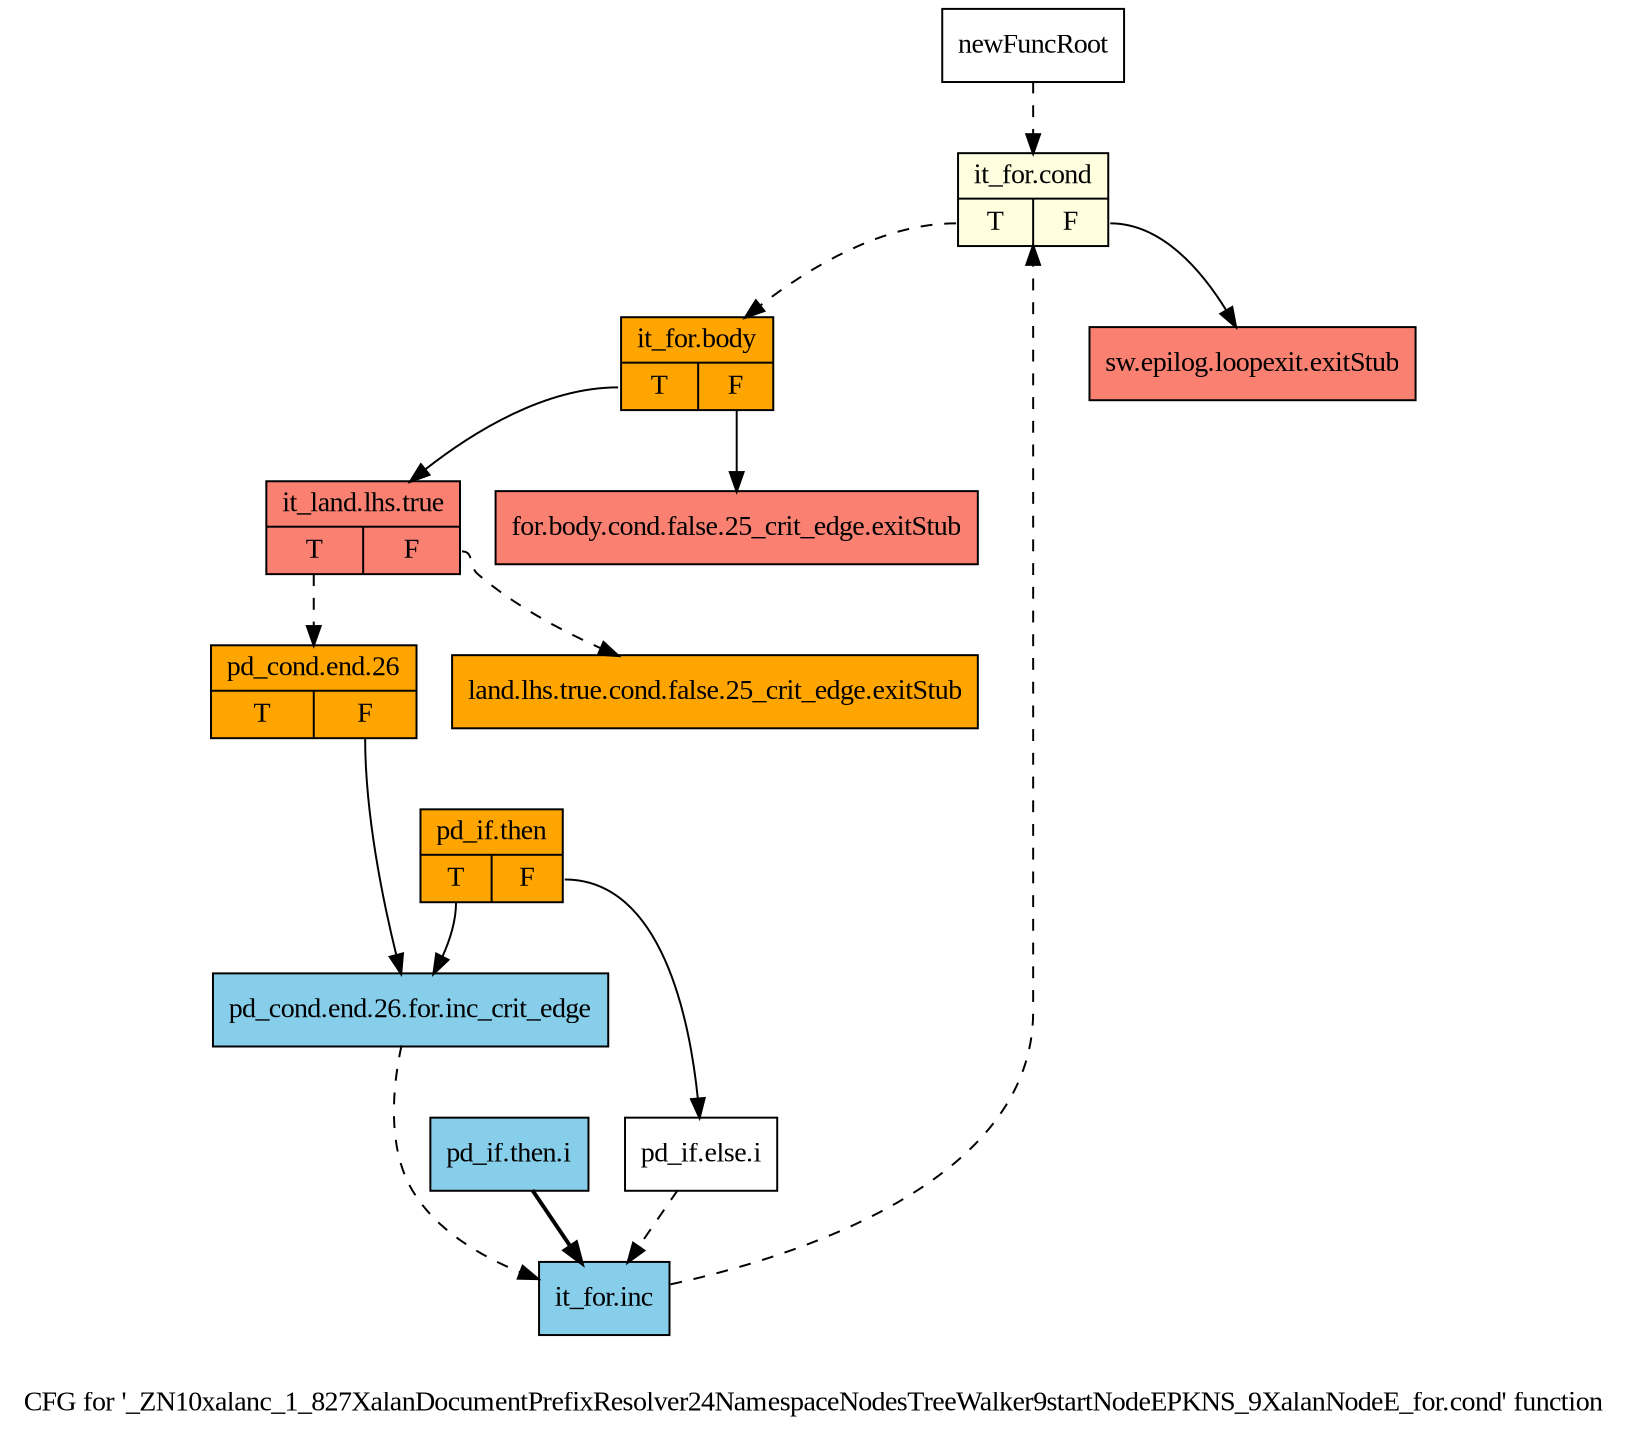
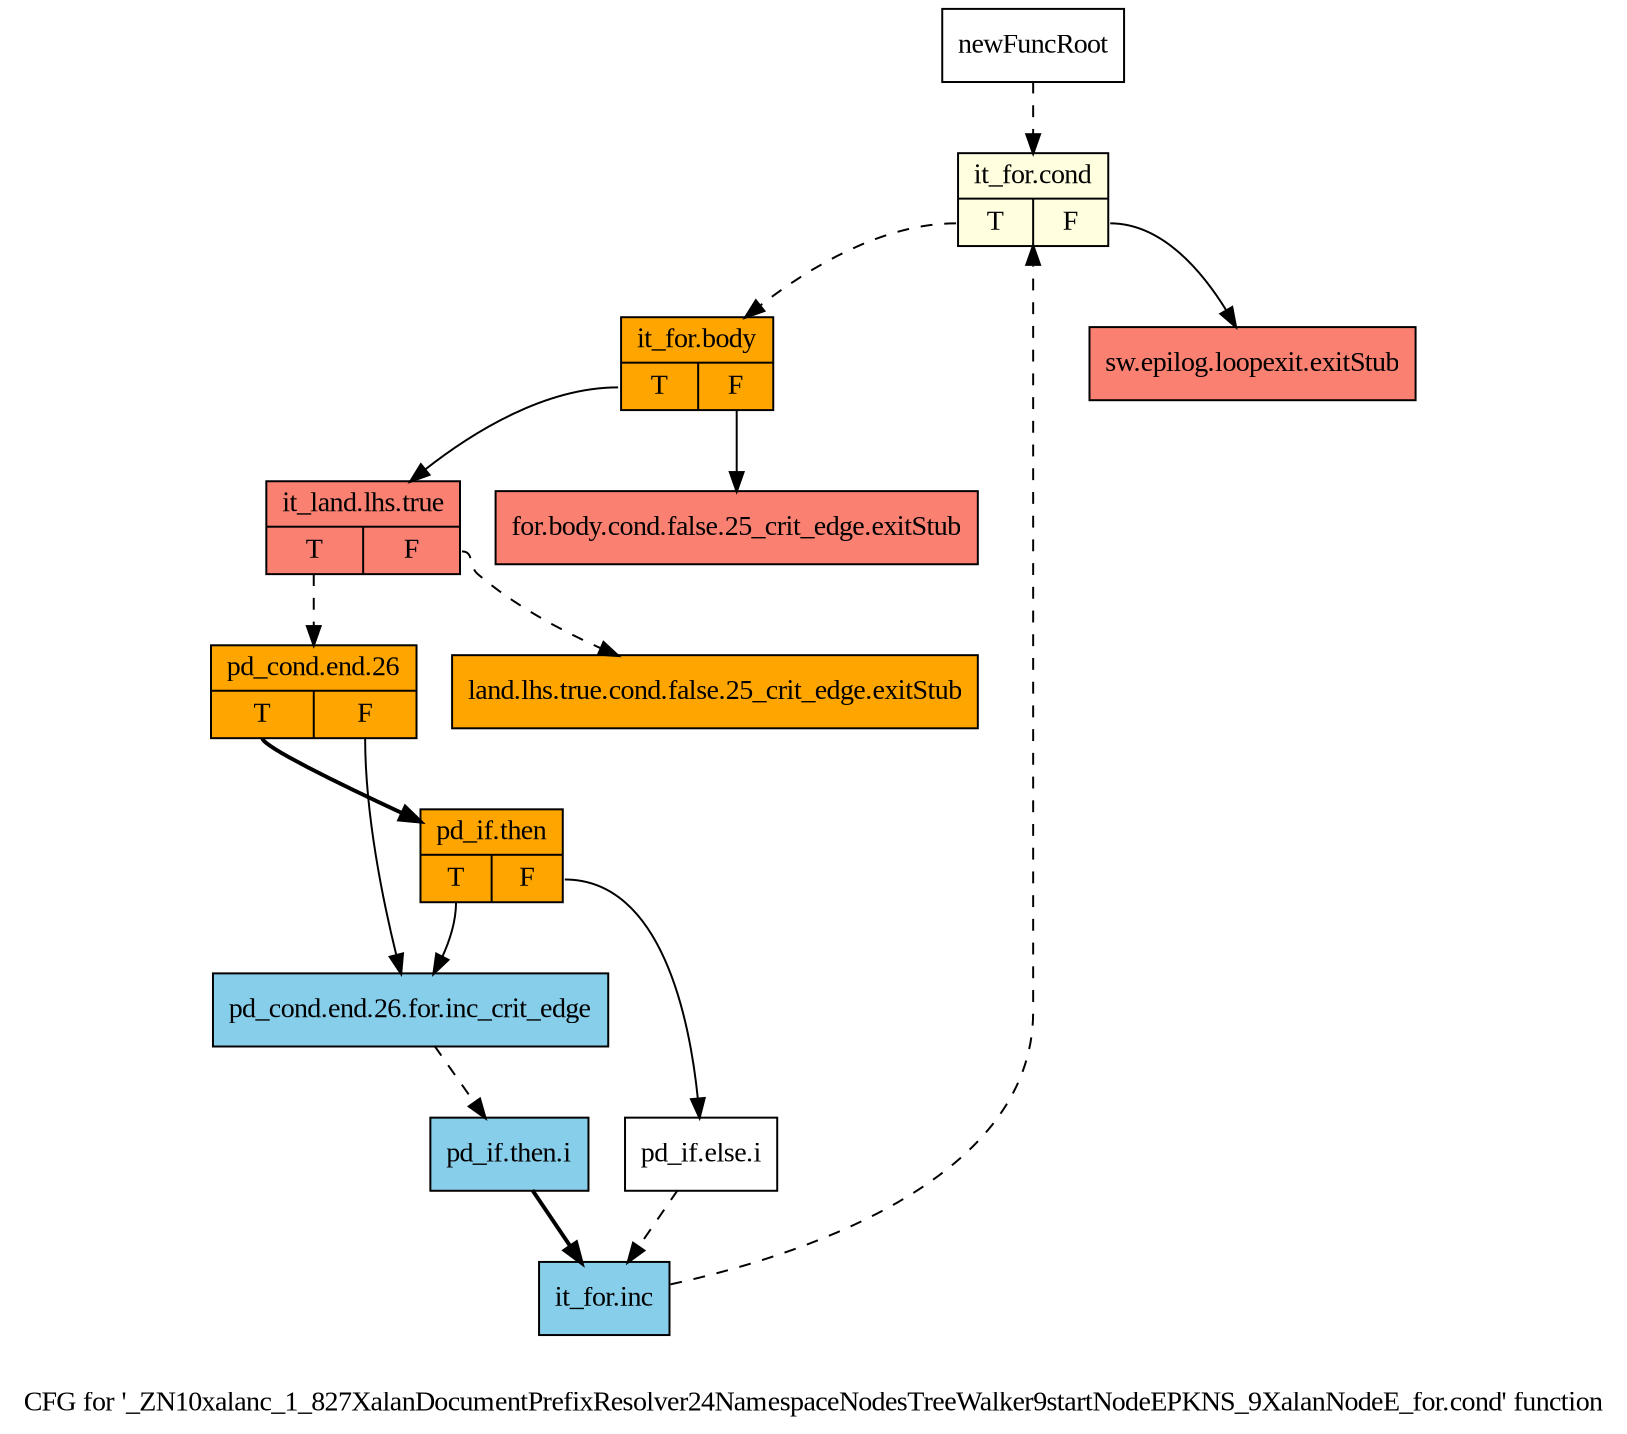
edge "pd_cond.end.26" -> "pd_if.then": added
edge "pd_cond.end.26.for.inc_crit_edge" -> "it_for.inc": now "pd_cond.end.26.for.inc_crit_edge" -> "pd_if.then.i"
